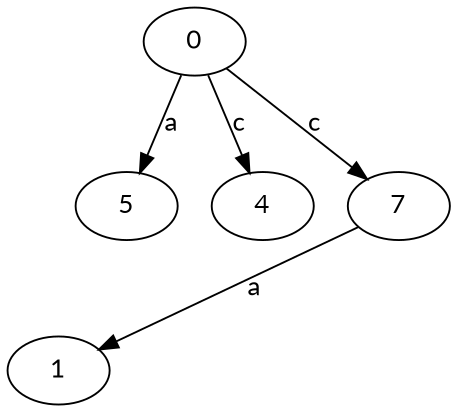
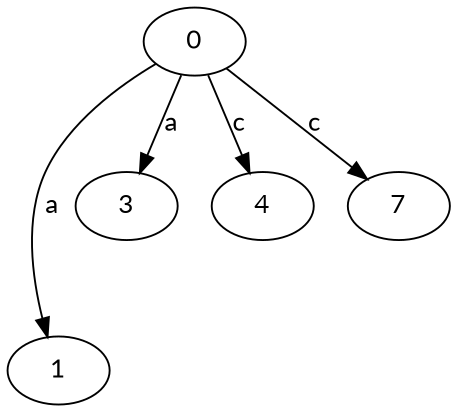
node "5": label "5" -> "3"
edge "7" -> "1": now "0" -> "1"
